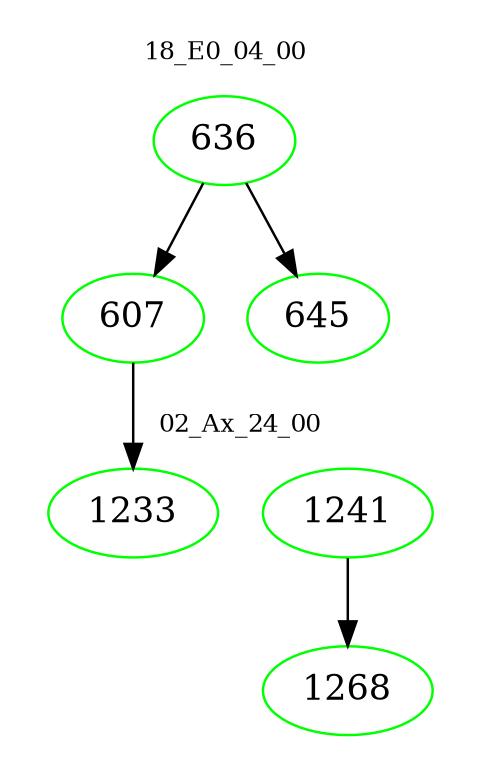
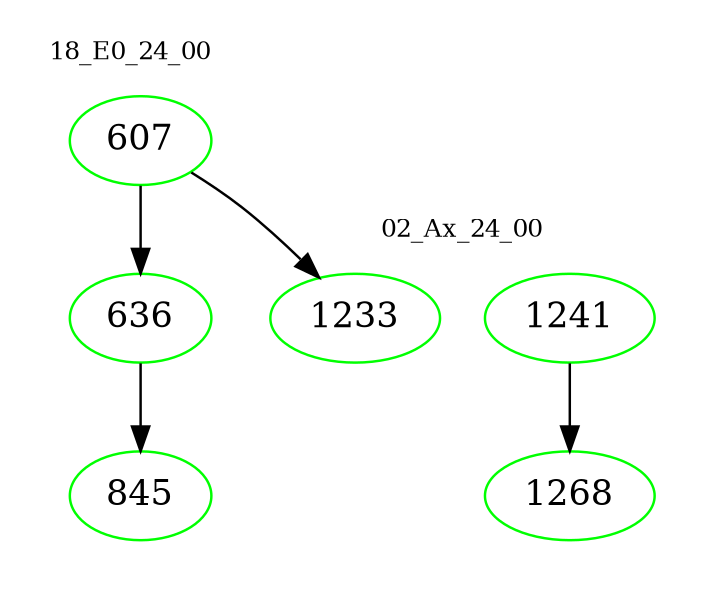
cluster "18_E0_04_00": label "18_E0_04_00" -> "18_E0_24_00"
edge "636" -> "607": reversed
node "645": label "645" -> "845"
